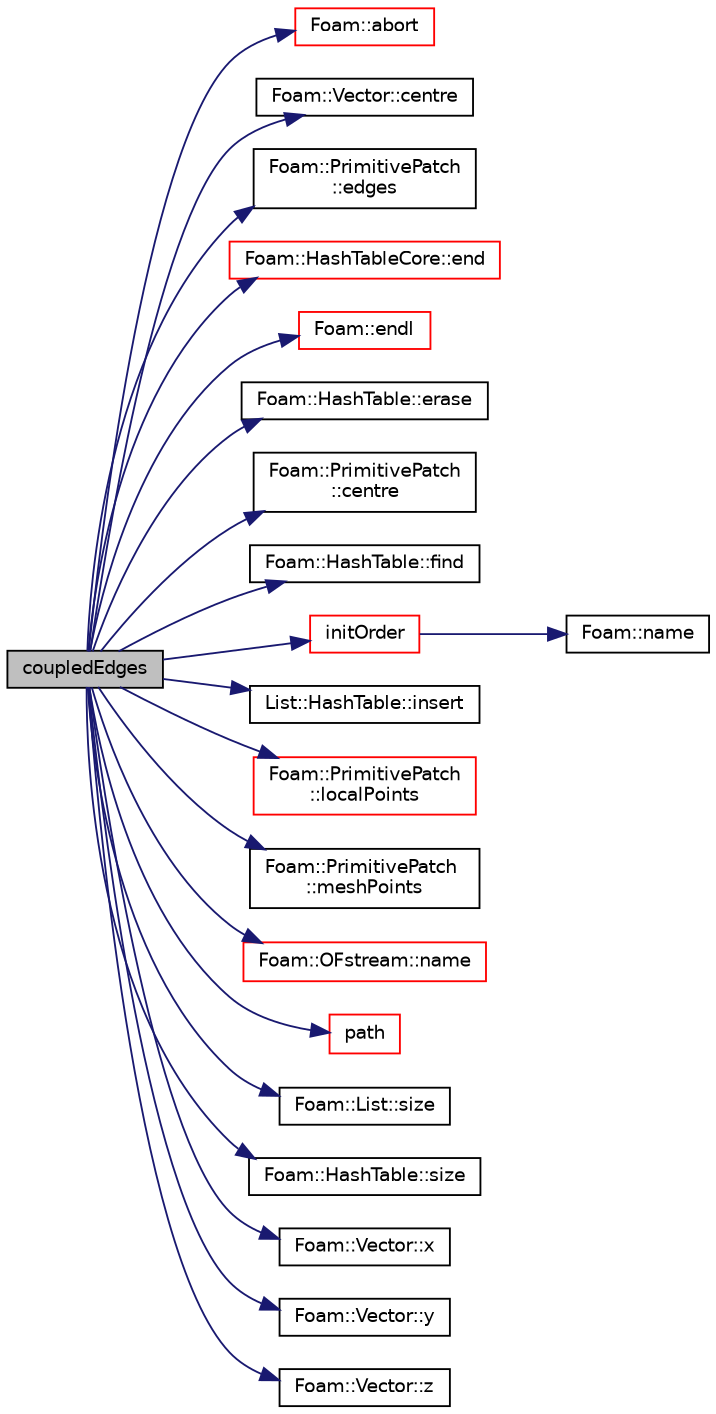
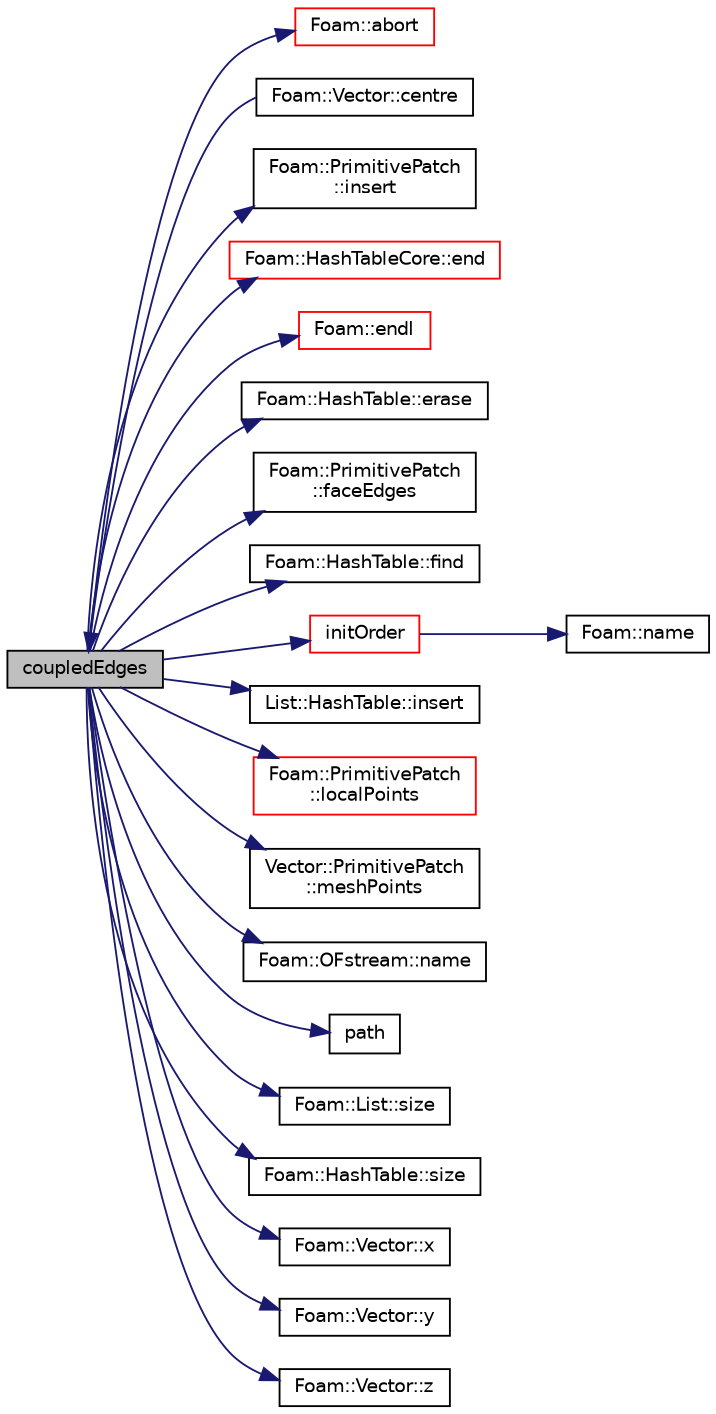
node "Foam::PrimitivePatch ::edges": label "Foam::PrimitivePatch ::edges" -> "Foam::PrimitivePatch ::insert"
edge "coupledEdges" -> "Foam::Vector::centre": reversed
node "Foam::PrimitivePatch ::centre": label "Foam::PrimitivePatch ::centre" -> "Foam::PrimitivePatch ::faceEdges"
node "Foam::PrimitivePatch ::meshPoints": label "Foam::PrimitivePatch ::meshPoints" -> "Vector::PrimitivePatch ::meshPoints"
node "Foam::OFstream::name": color red -> black
node "path": color red -> black
